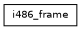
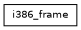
node "i486_frame": label "i486_frame" -> "i386_frame"
